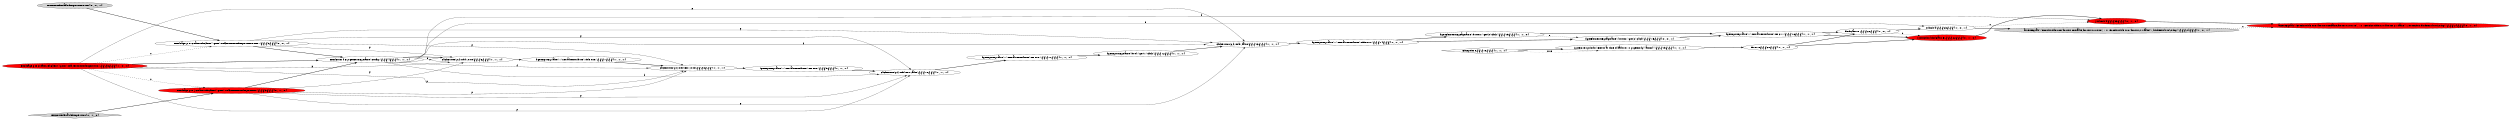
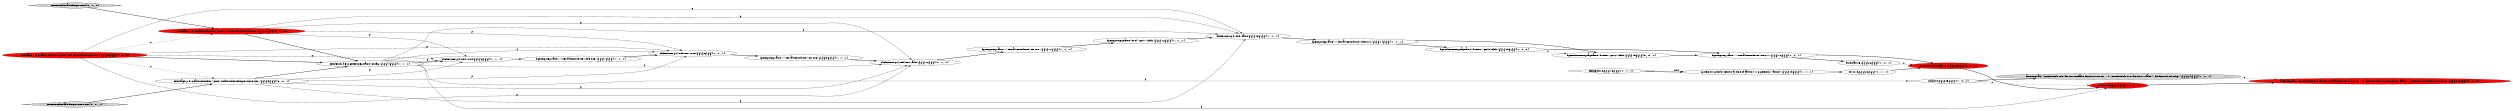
node "testNestedEnabledTopButtonOuter['0', '0', '1']": shape ellipse -> diamond
node "submit(f)@@@23@@@['1', '0', '1']": shape ellipse -> diamond
edge "bindClass = @@@22@@@['1', '0', '1']" -> "submit(f)@@@23@@@['1', '0', '1']": removed
edge "throw e@@@20@@@['1', '1', '1']" -> "bindClass = @@@22@@@['1', '0', '1']": removed
